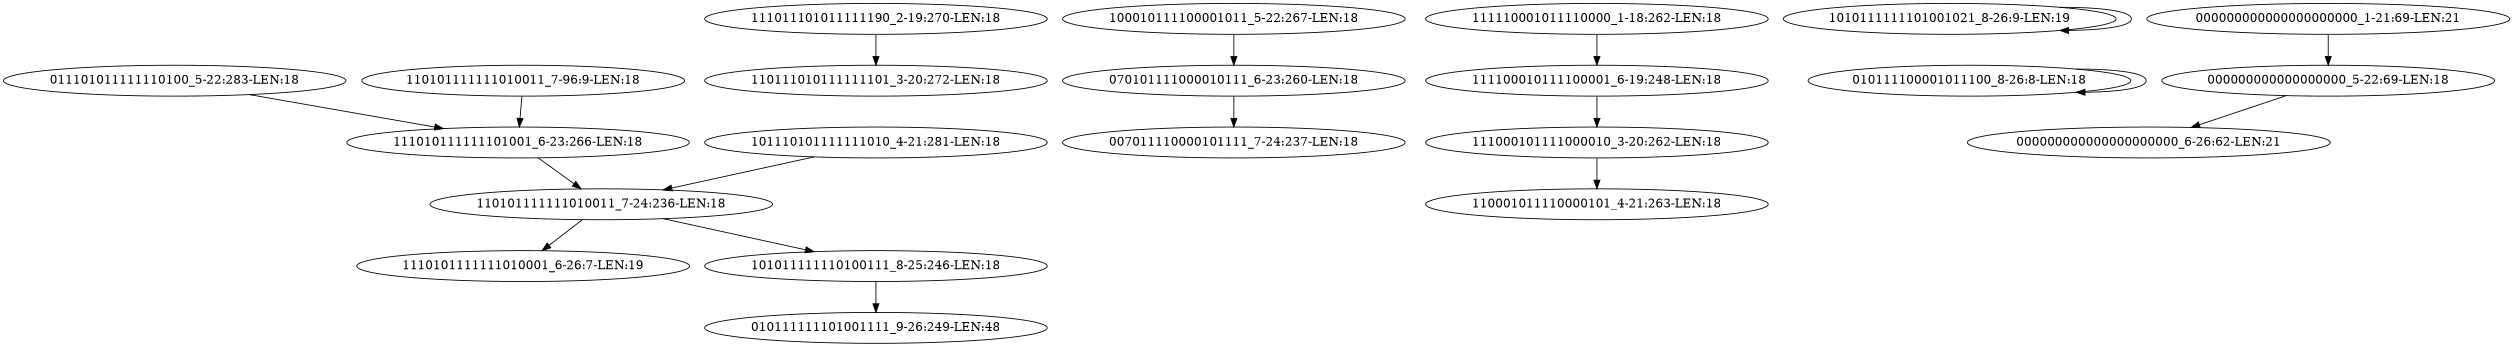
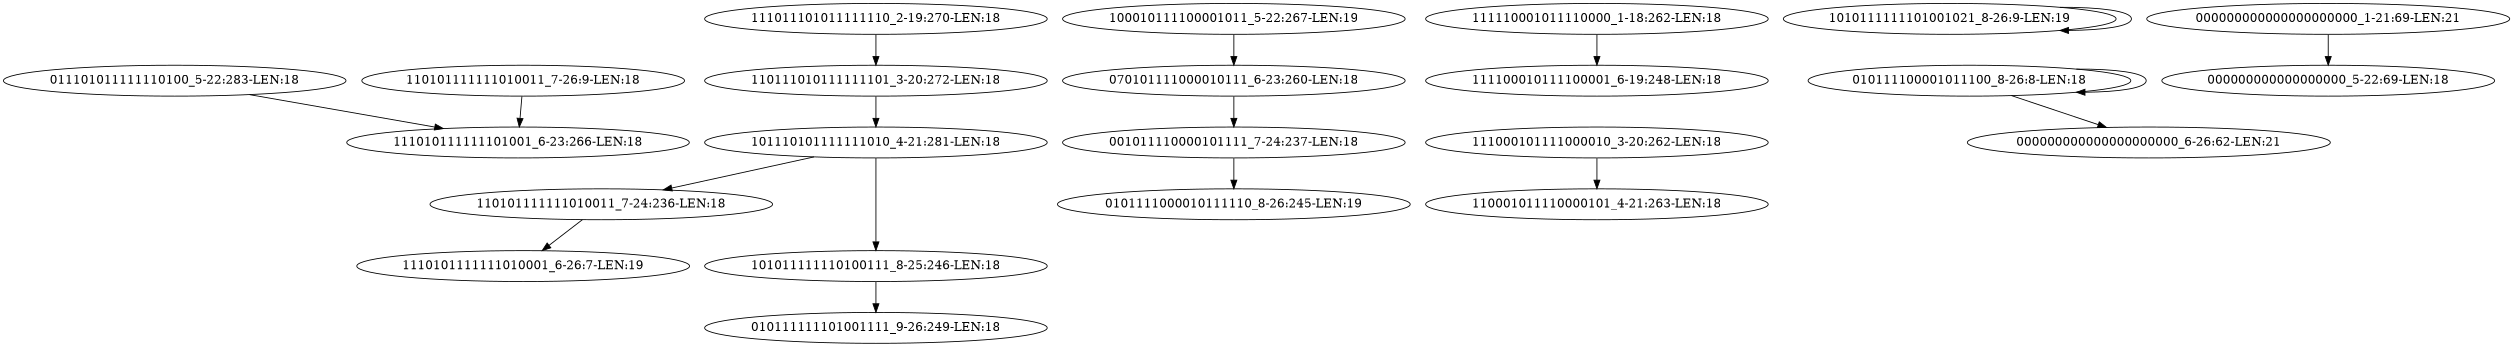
node "111011101011111190_2-19:270-LEN:18": label "111011101011111190_2-19:270-LEN:18" -> "111011101011111110_2-19:270-LEN:18"
node "100010111100001011_5-22:267-LEN:18": label "100010111100001011_5-22:267-LEN:18" -> "100010111100001011_5-22:267-LEN:19"
node "110101111111010011_7-96:9-LEN:18": label "110101111111010011_7-96:9-LEN:18" -> "110101111111010011_7-26:9-LEN:18"
edge "110111010111111101_3-20:272-LEN:18" -> "101110101111111010_4-21:281-LEN:18": added
edge "111100010111100001_6-19:248-LEN:18" -> "111000101111000010_3-20:262-LEN:18": removed
edge "000000000000000000_5-22:69-LEN:18" -> "000000000000000000000_6-26:62-LEN:21": now "010111100001011100_8-26:8-LEN:18" -> "000000000000000000000_6-26:62-LEN:21"
node "007011110000101111_7-24:237-LEN:18": label "007011110000101111_7-24:237-LEN:18" -> "001011110000101111_7-24:237-LEN:18"
edge "111010111111101001_6-23:266-LEN:18" -> "110101111111010011_7-24:236-LEN:18": removed
node "0101111000010111110_8-26:245-LEN:19": added
edge "110101111111010011_7-24:236-LEN:18" -> "101011111110100111_8-25:246-LEN:18": now "101110101111111010_4-21:281-LEN:18" -> "101011111110100111_8-25:246-LEN:18"
node "010111111101001111_9-26:249-LEN:48": label "010111111101001111_9-26:249-LEN:48" -> "010111111101001111_9-26:249-LEN:18"
